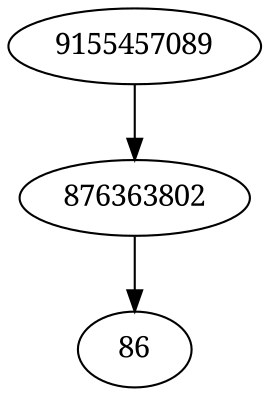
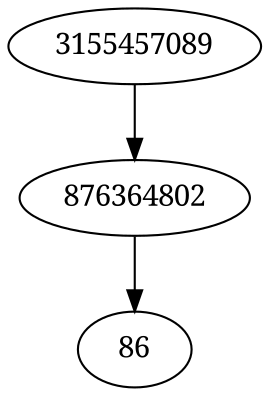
node "9155457089": label "9155457089" -> "3155457089"
node "876363802": label "876363802" -> "876364802"
